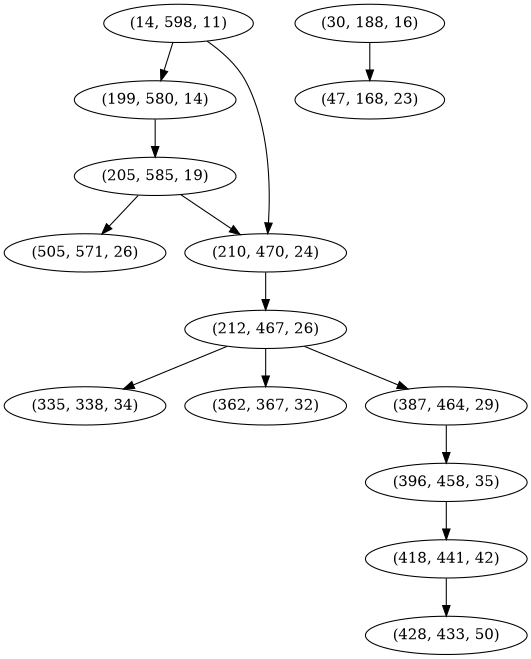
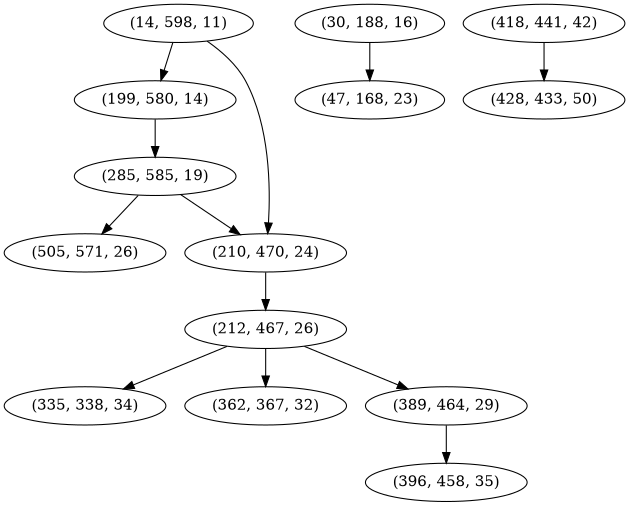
node "(205, 585, 19)": label "(205, 585, 19)" -> "(285, 585, 19)"
node "(387, 464, 29)": label "(387, 464, 29)" -> "(389, 464, 29)"
edge "(396, 458, 35)" -> "(418, 441, 42)": removed
